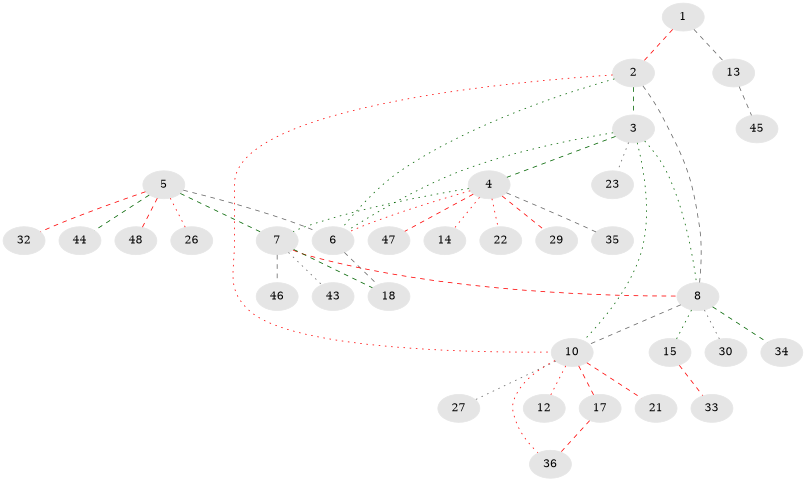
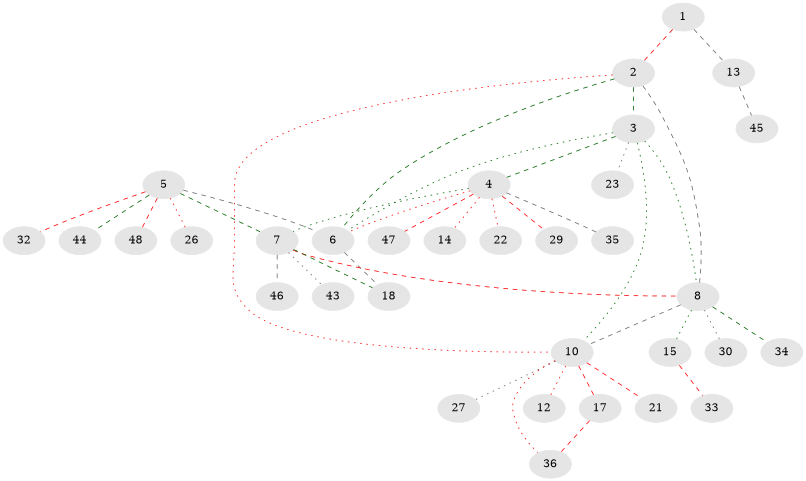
edge "2" -- "6": style dotted -> dashed
